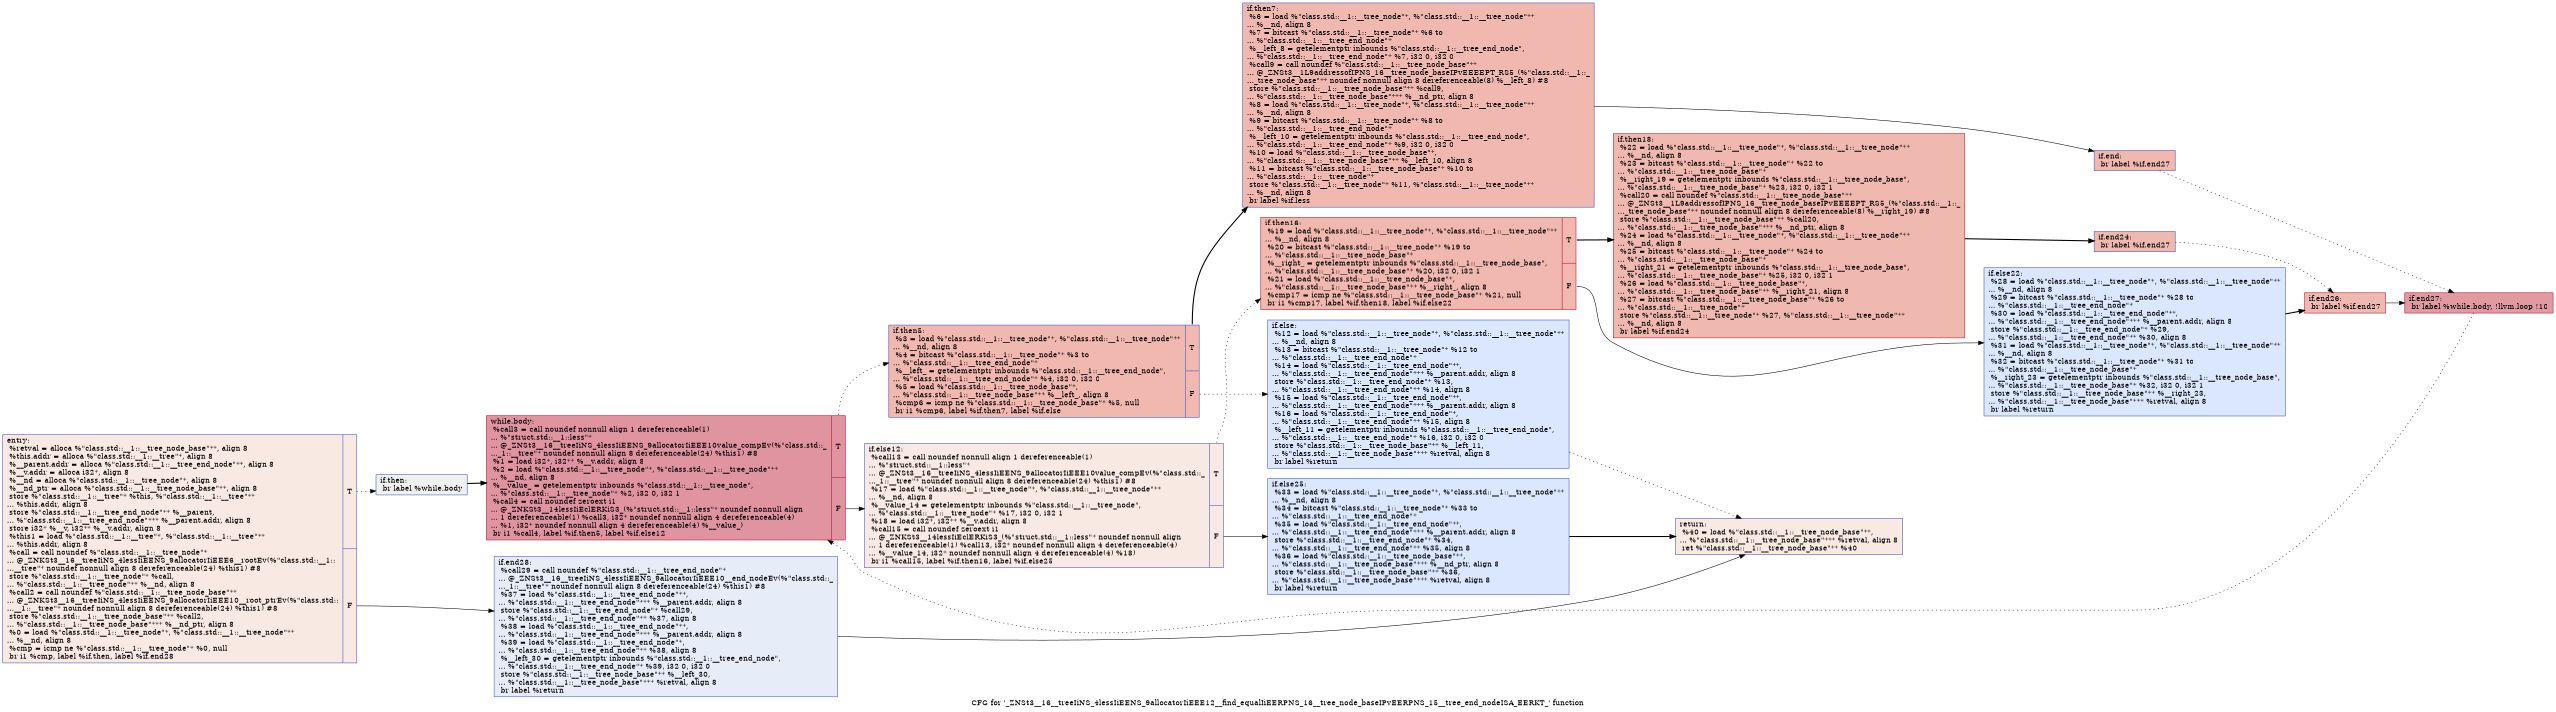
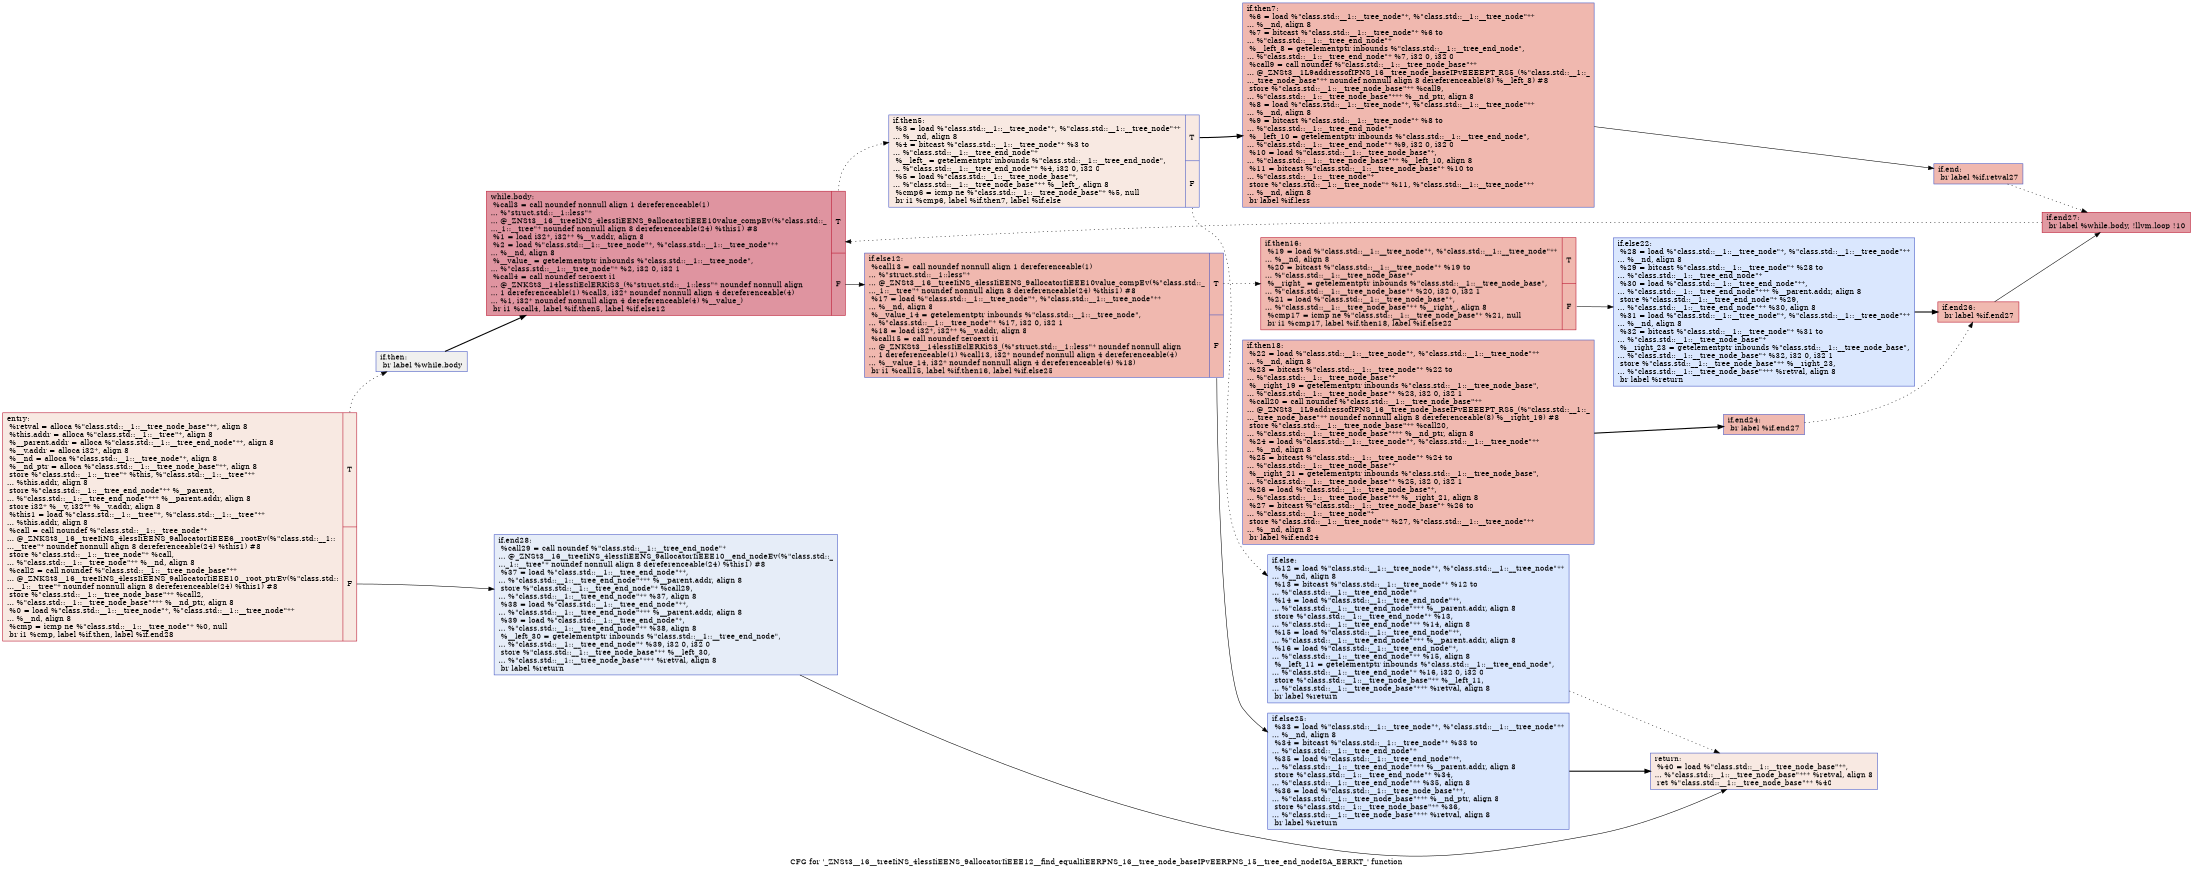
node "if.end:": text "br label %if.end27" -> "br label %if.retval27"
node "if.then18:": color #b70d28ff -> #3d50c3ff
edge "if.then16:" -> "if.then18:": removed
node "if.then5:": fillcolor #dc5d4a70 -> #efcebd70
node "if.else12:": fillcolor #efcebd70 -> #dc5d4a70
node "entry:": color #3d50c3ff -> #b70d28ff
